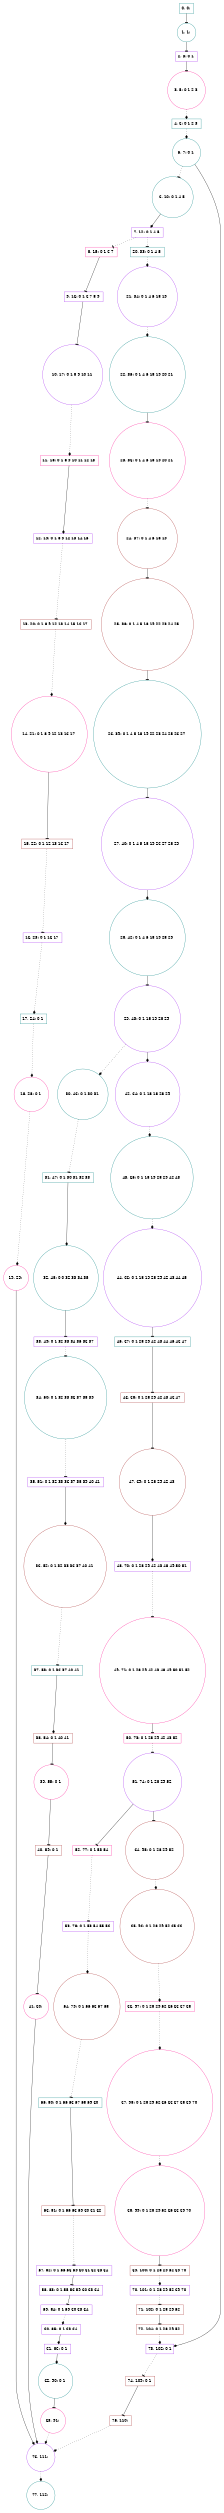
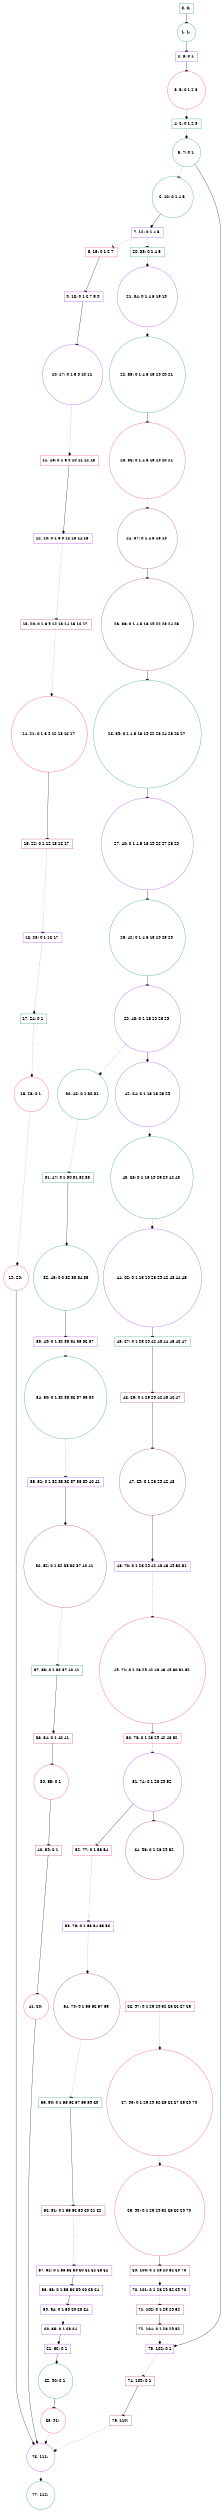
edge "27, 40: 0 1 4 5 18 19 26 27 28 29" -> "28, 42: 0 1 4 5 18 19 28 29": arrowhead diamond -> tee
node "65, 96: 0 1 28 29 52 65 66": removed
